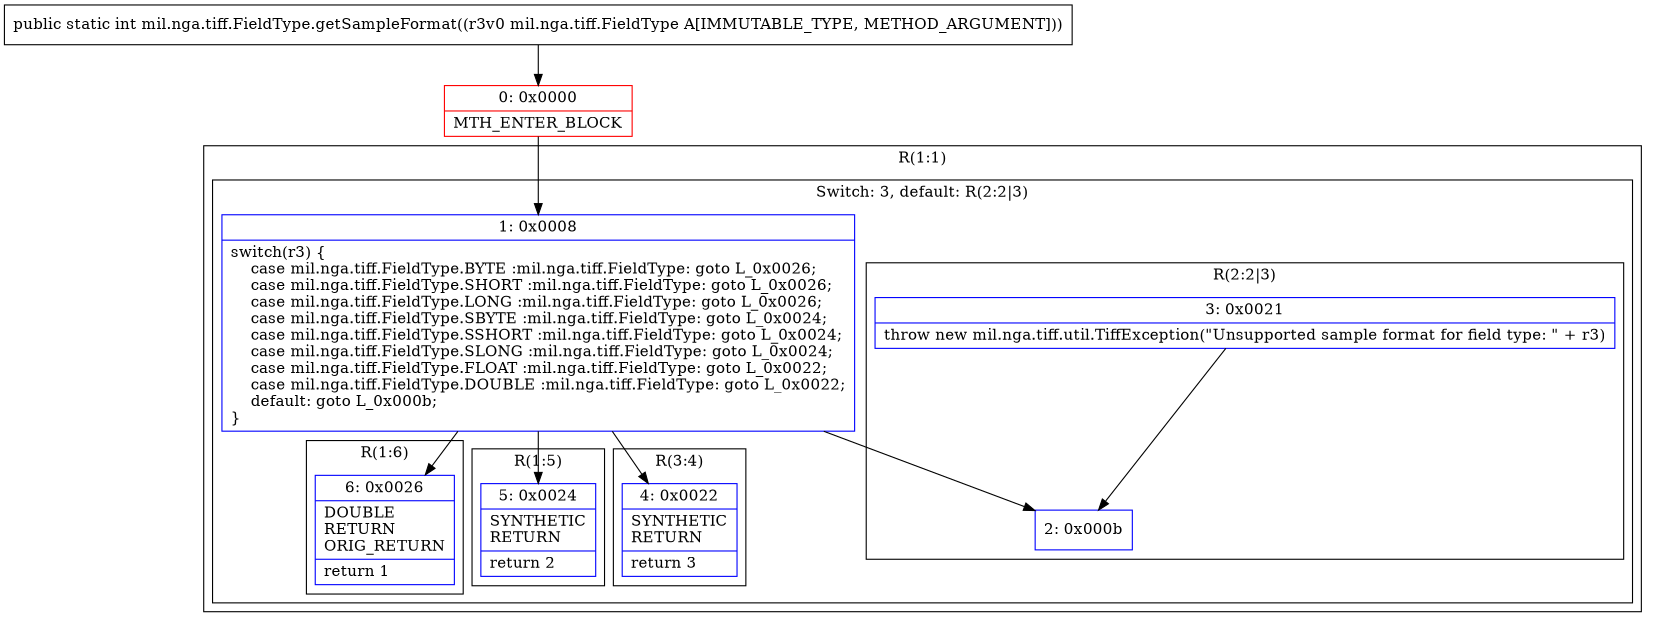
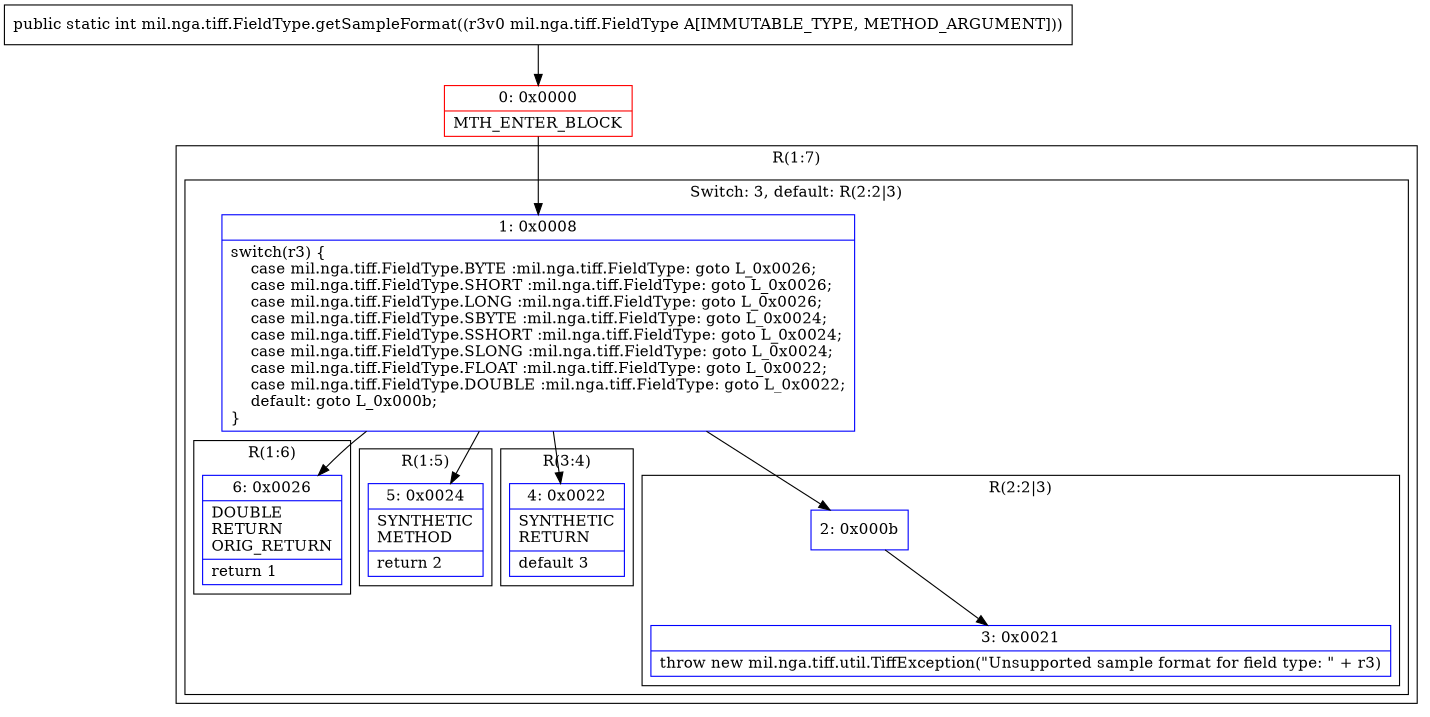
cluster "R(1:1)": label "R(1:1)" -> "R(1:7)"
edge "3: 0x0021" -> "2: 0x000b": reversed
node "5: 0x0024": text "RETURN" -> "METHOD"
node "4: 0x0022": text "return 3" -> "default 3"
